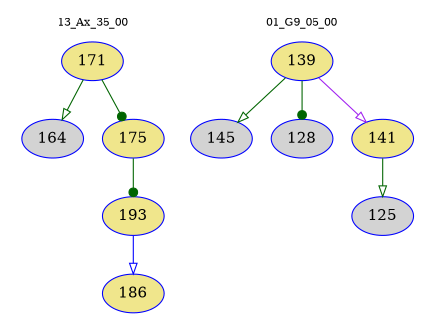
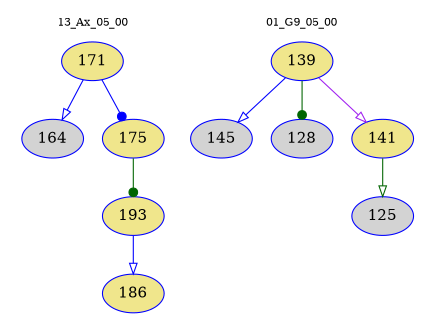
cluster "13_Ax_35_00": label "13_Ax_35_00" -> "13_Ax_05_00"
edge "171" -> "164": color darkgreen -> blue
edge "171" -> "175": color darkgreen -> blue
edge "139" -> "145": color darkgreen -> blue
